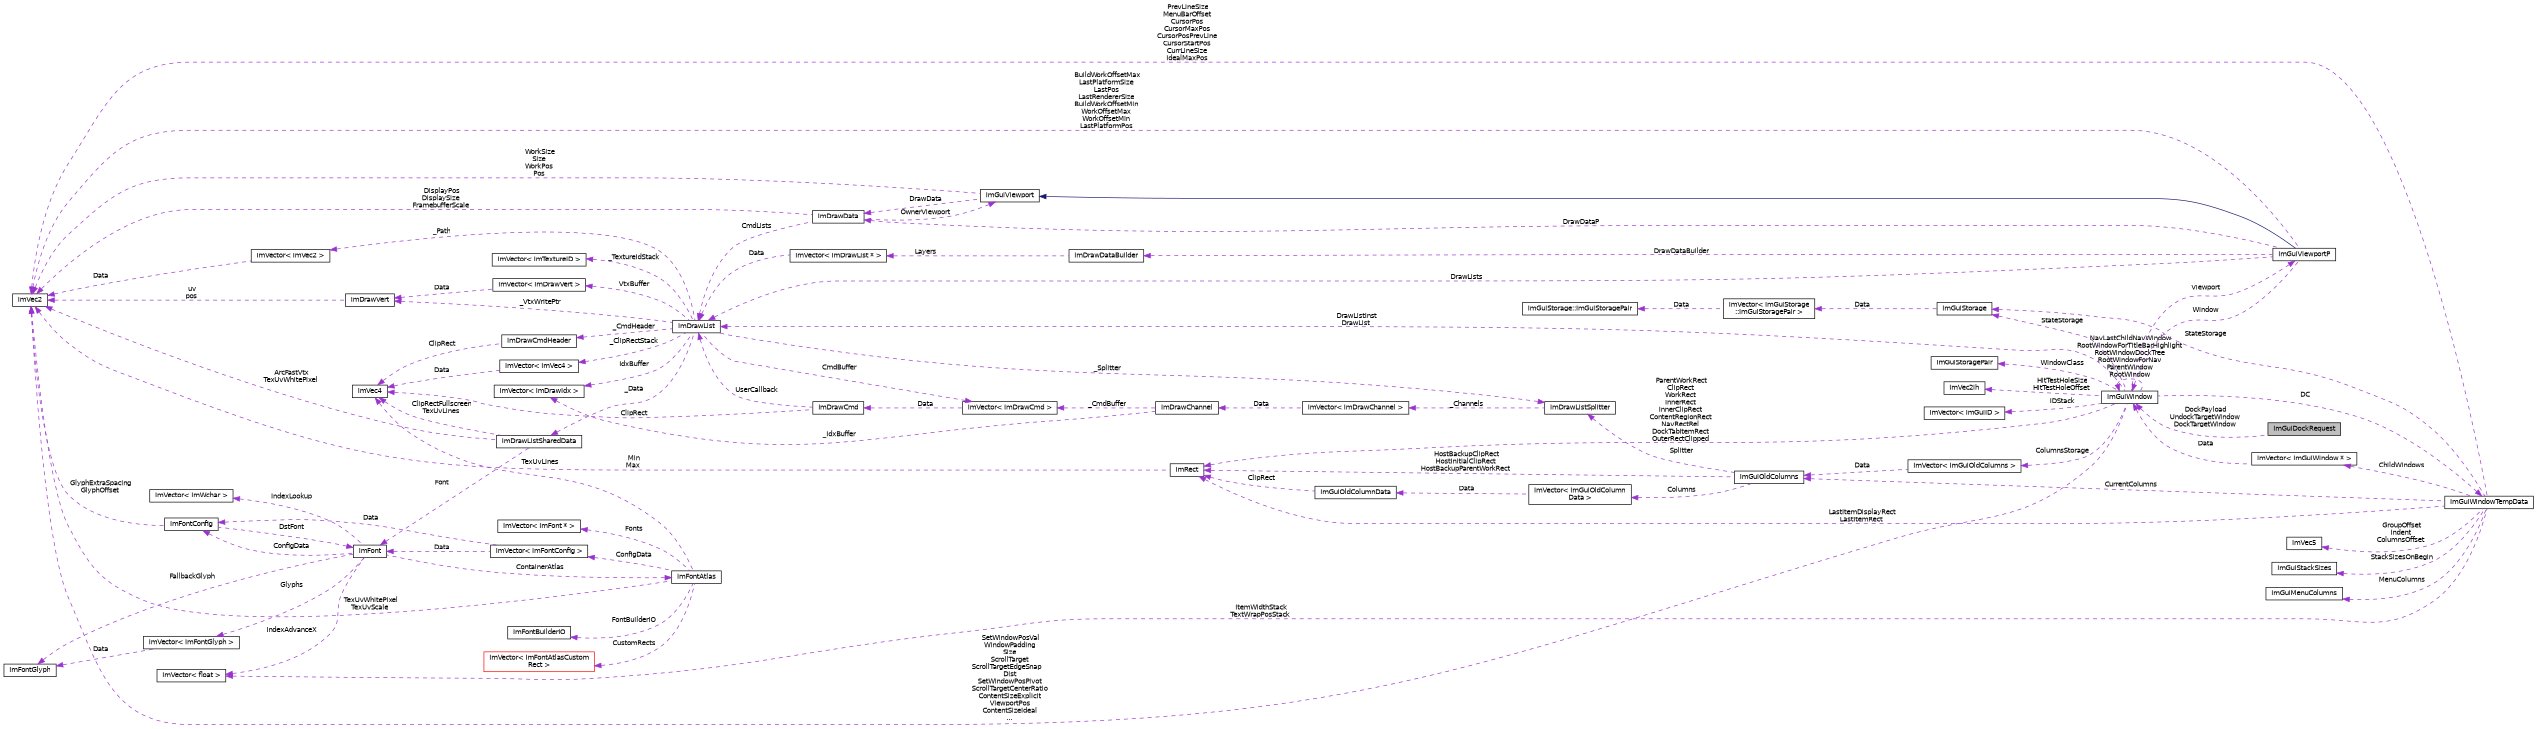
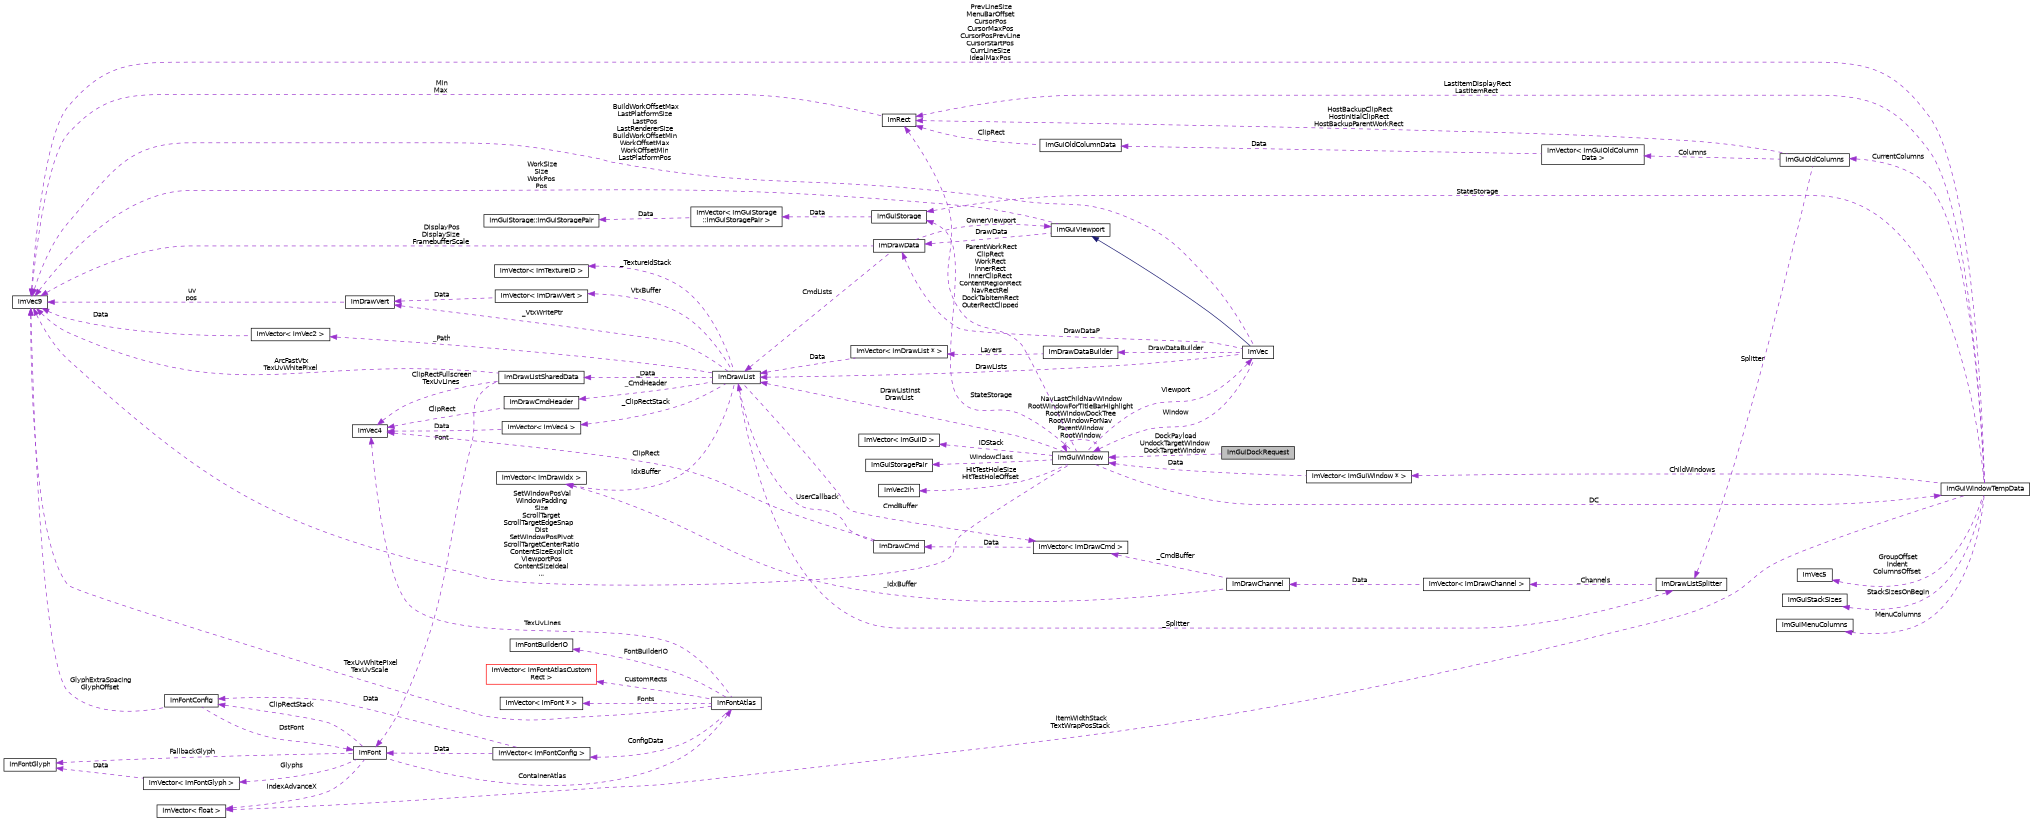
node "ImGuiViewportP": label "ImGuiViewportP" -> "ImVec"
node "ImVec2": label "ImVec2" -> "ImVec9"
node "ImVector< ImGuiOldColumns >": removed
node "ImVector< ImWchar >": removed
edge "ImFont" -> "ImFontConfig": label " ConfigData" -> " ClipRectStack"
